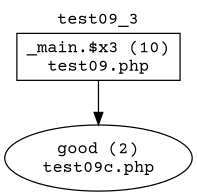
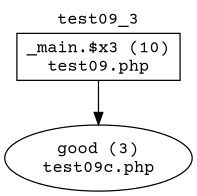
node "good (2) test09c.php": label "good (2) test09c.php" -> "good (3) test09c.php"
